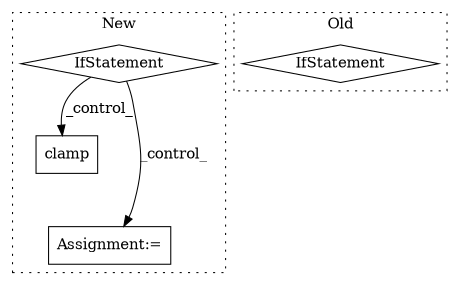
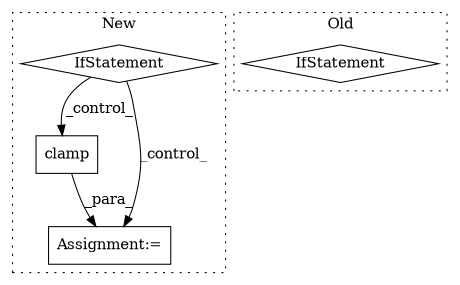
edge "clamp" -> "Assignment:=": added, label "_para_"
